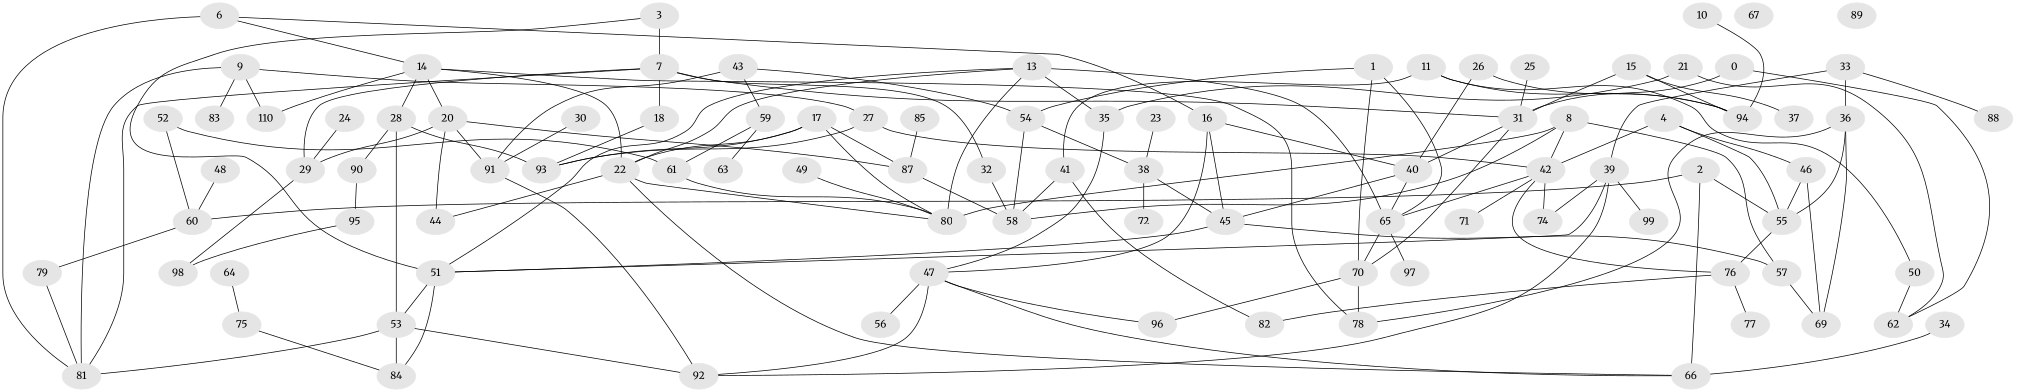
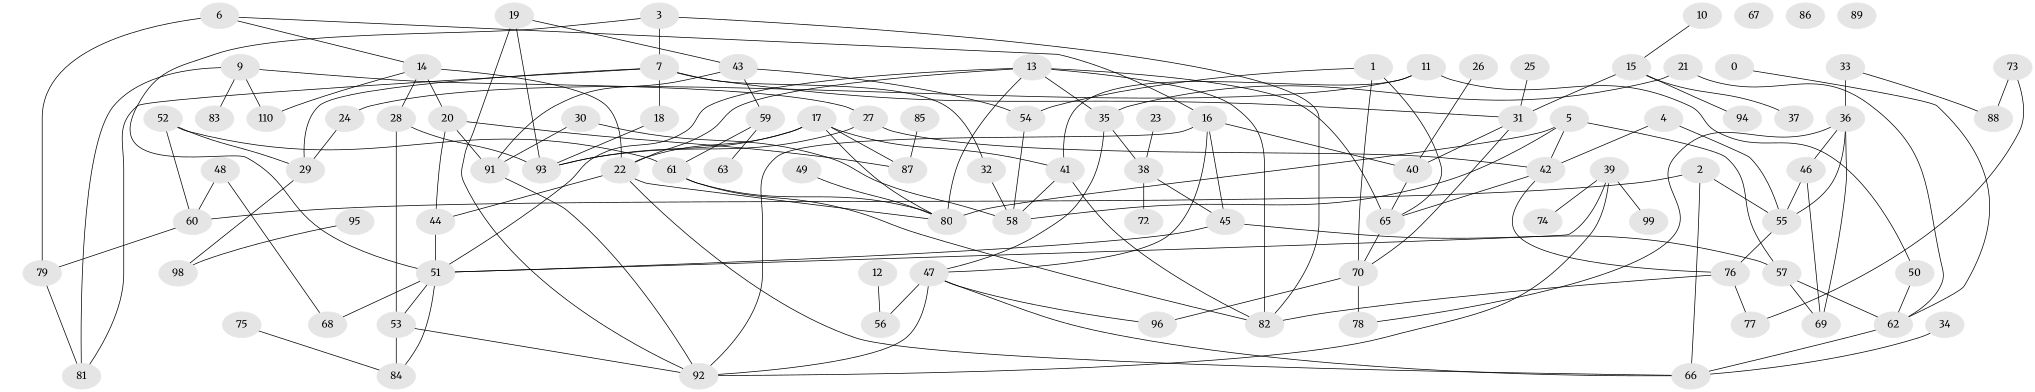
node "19": added
node "86": added
edge "3" -- "82": added
edge "10" -- "94": now "10" -- "15"
node "73": added
edge "14" -- "78": removed
edge "33" -- "39": removed
edge "0" -- "31": removed
edge "11" -- "94": now "11" -- "24"
edge "26" -- "94": removed
edge "13" -- "82": added
node "8": label "8" -> "5"
edge "6" -- "81": now "6" -- "79"
edge "16" -- "92": added
edge "20" -- "29": now "52" -- "29"
edge "4" -- "46": now "36" -- "46"
edge "54" -- "38": now "35" -- "38"
edge "17" -- "41": added
node "90": removed
edge "40" -- "45": removed
edge "87" -- "58": now "30" -- "58"
edge "42" -- "74": removed
node "71": removed
edge "61" -- "82": added
edge "44" -- "51": added
node "64": removed
node "12": added
node "97": removed
edge "57" -- "62": added
node "68": added
edge "62" -- "66": added
edge "53" -- "81": removed
